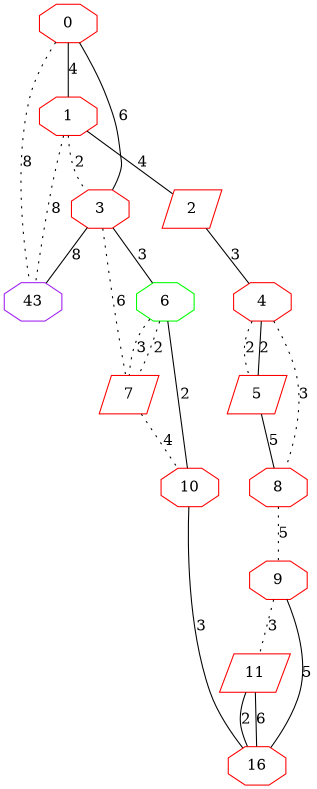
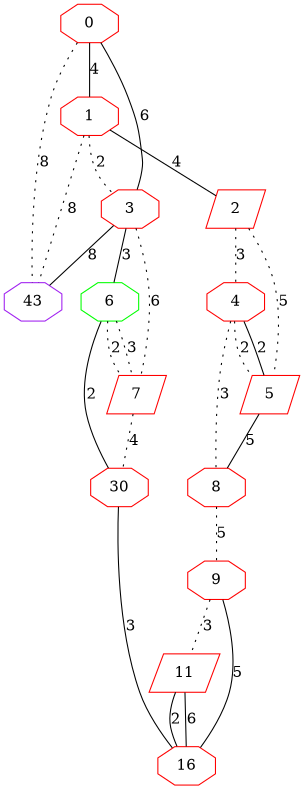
edge "2" -- "4": style solid -> dotted
edge "2" -- "5": added, label "5"
node "10": label "10" -> "30"
